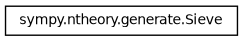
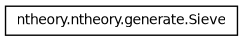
node "sympy.ntheory.generate.Sieve": label "sympy.ntheory.generate.Sieve" -> "ntheory.ntheory.generate.Sieve"
